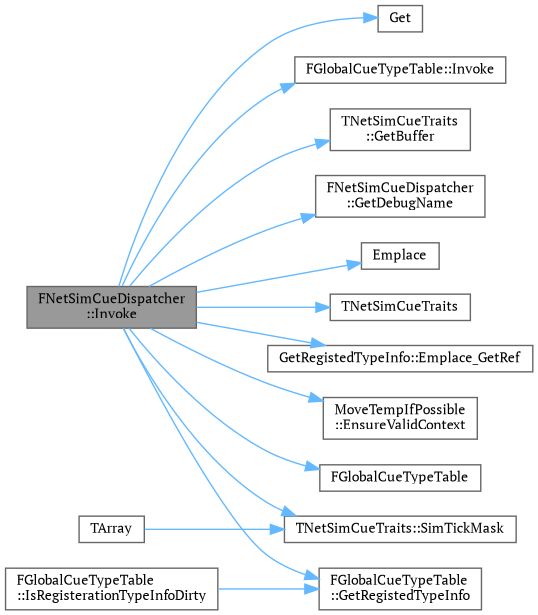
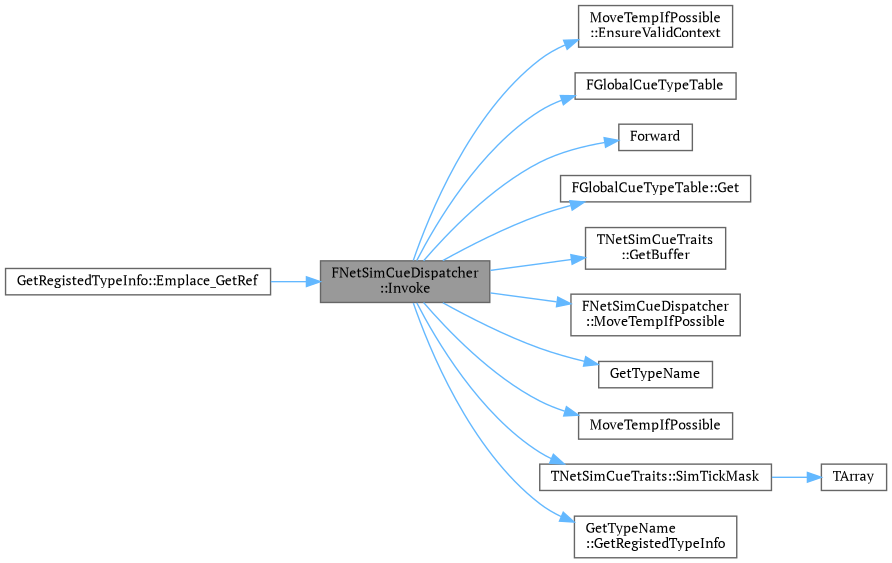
node "Get": label "Get" -> "Forward"
node "FGlobalCueTypeTable::Invoke": label "FGlobalCueTypeTable::Invoke" -> "FGlobalCueTypeTable::Get"
node "FNetSimCueDispatcher ::GetDebugName": label "FNetSimCueDispatcher ::GetDebugName" -> "FNetSimCueDispatcher ::MoveTempIfPossible"
node "Emplace": label "Emplace" -> "GetTypeName"
node "TNetSimCueTraits": label "TNetSimCueTraits" -> "MoveTempIfPossible"
edge "FNetSimCueDispatcher ::Invoke" -> "GetRegistedTypeInfo::Emplace_GetRef": reversed
edge "TArray" -> "TNetSimCueTraits::SimTickMask": reversed
node "FGlobalCueTypeTable ::IsRegisterationTypeInfoDirty": removed
node "FGlobalCueTypeTable ::GetRegistedTypeInfo": label "FGlobalCueTypeTable ::GetRegistedTypeInfo" -> "GetTypeName ::GetRegistedTypeInfo"
